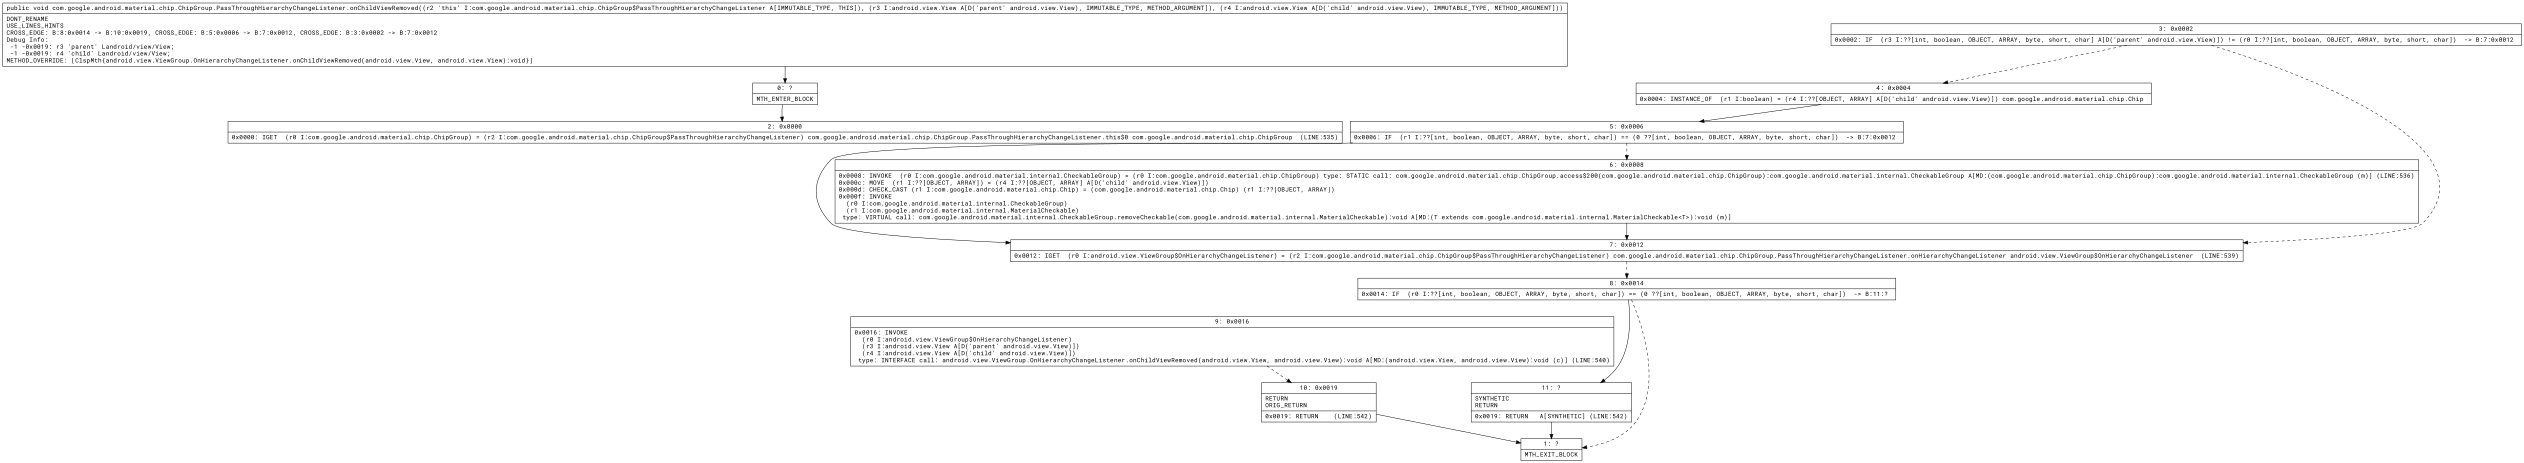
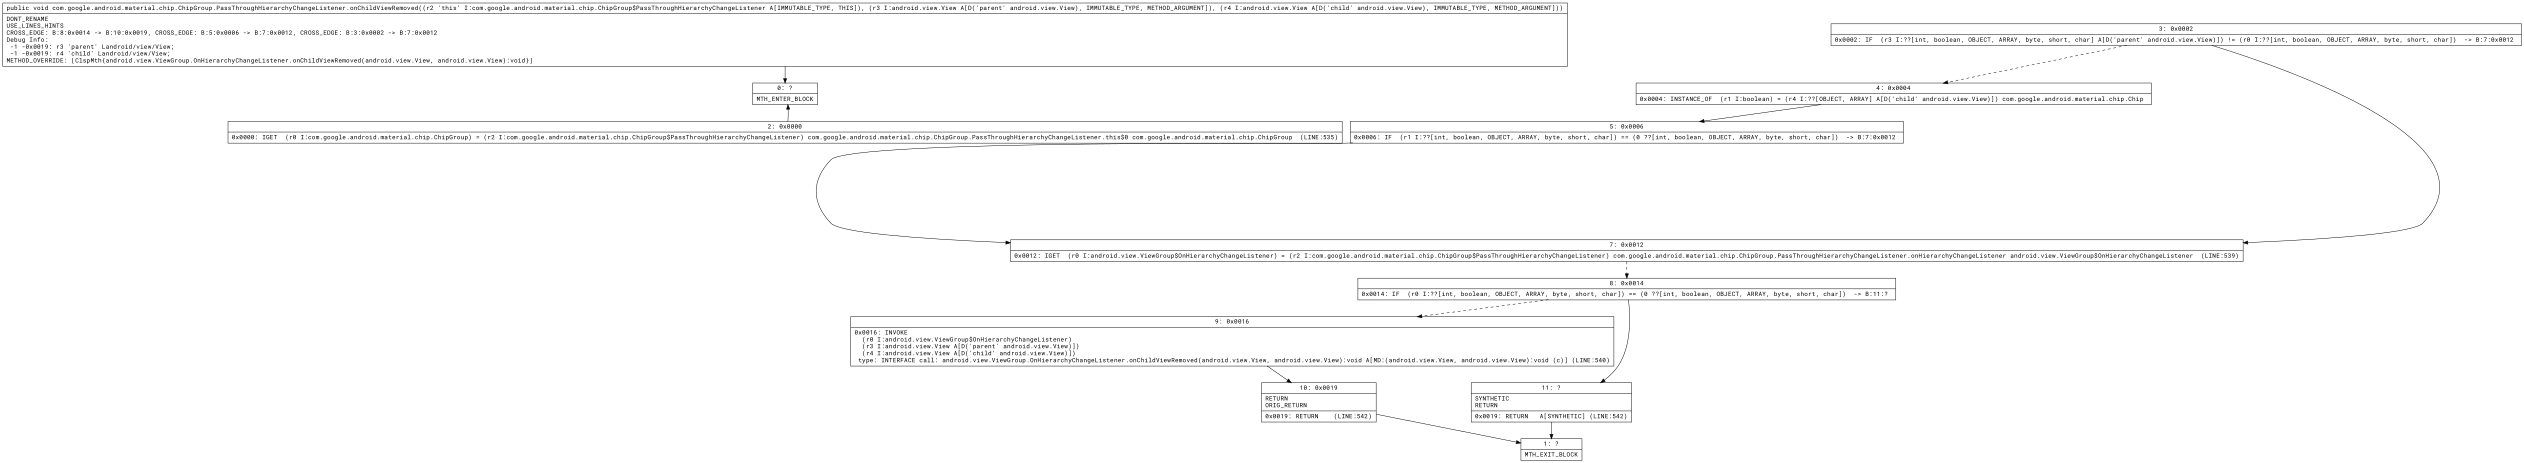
edge "0: ?" -> "2: 0x0000": reversed
edge "3: 0x0002" -> "7: 0x0012": style dashed -> solid
node "6: 0x0008": removed
edge "9: 0x0016" -> "10: 0x0019": style dashed -> solid
edge "8: 0x0014" -> "1: ?": now "8: 0x0014" -> "9: 0x0016"
